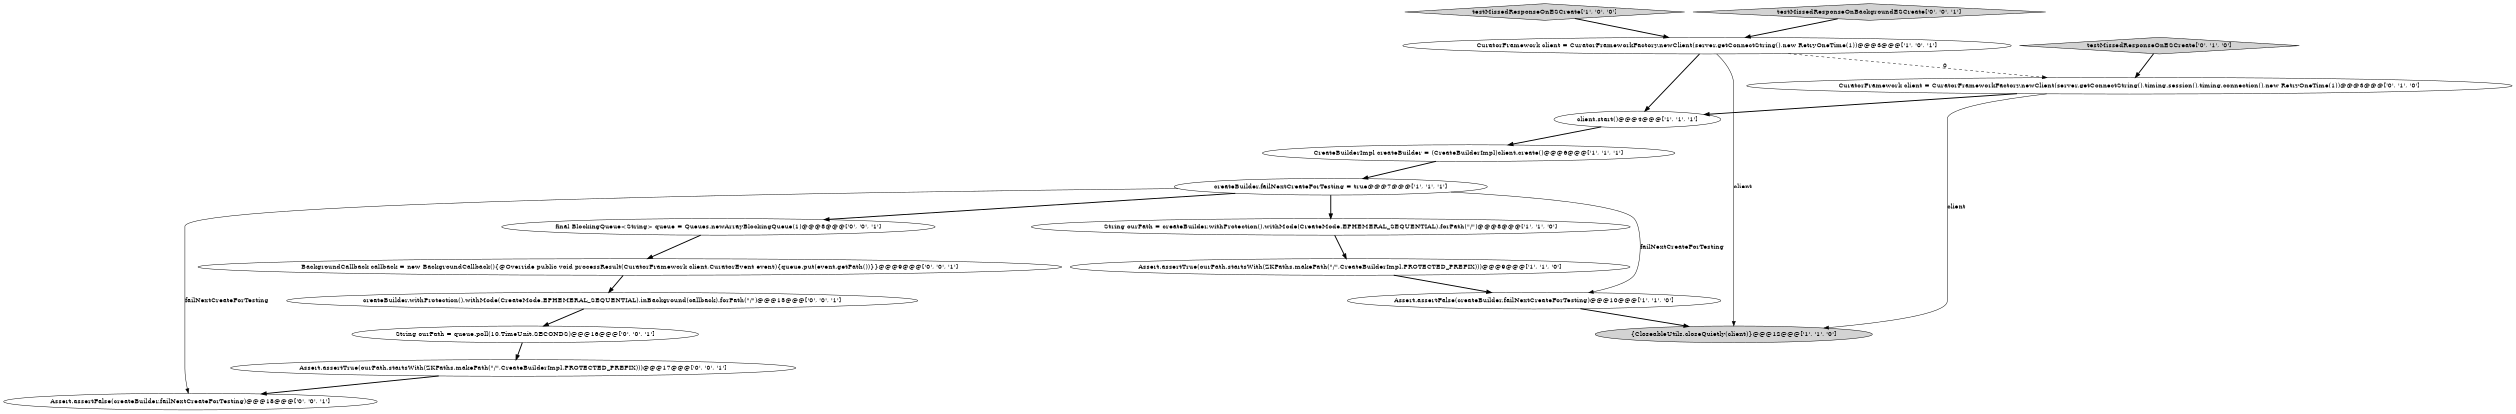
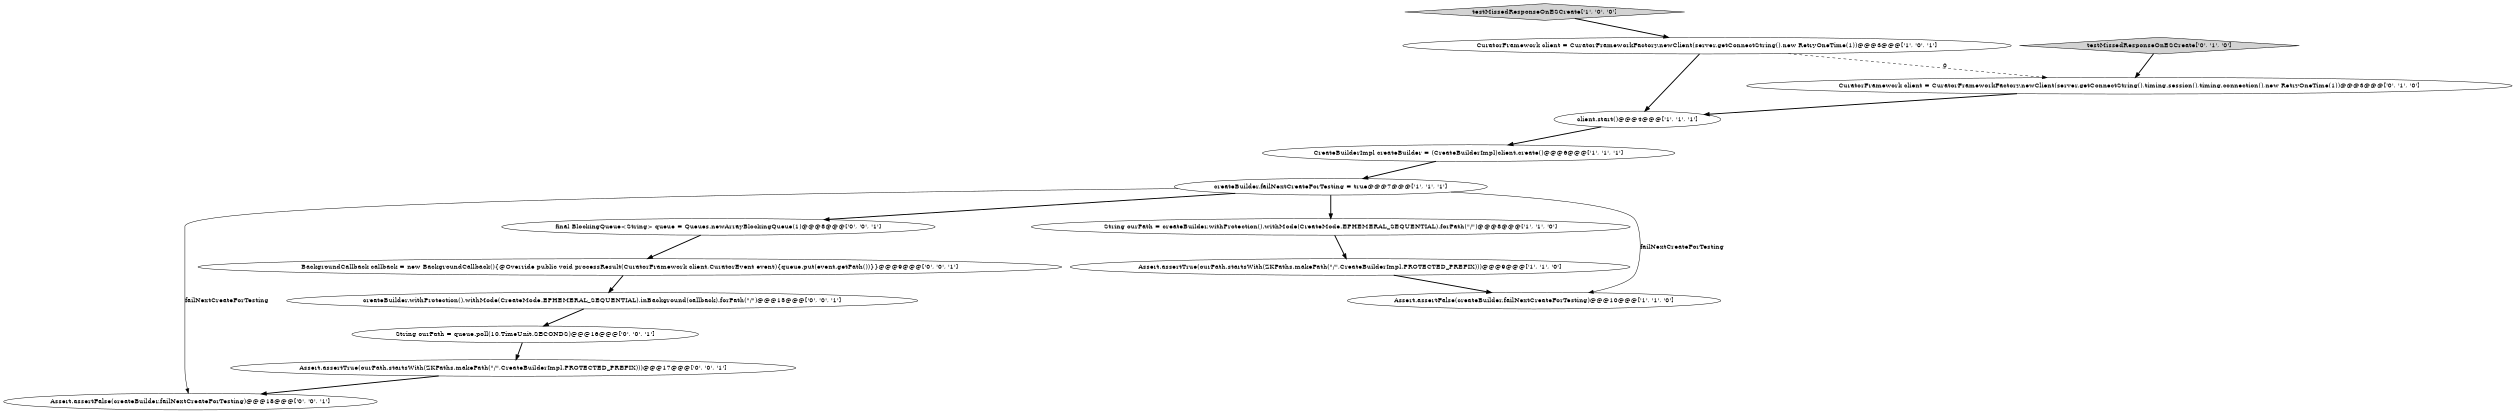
node "testMissedResponseOnBackgroundESCreate['0', '0', '1']": removed
node "{CloseableUtils.closeQuietly(client)}@@@12@@@['1', '1', '0']": removed
